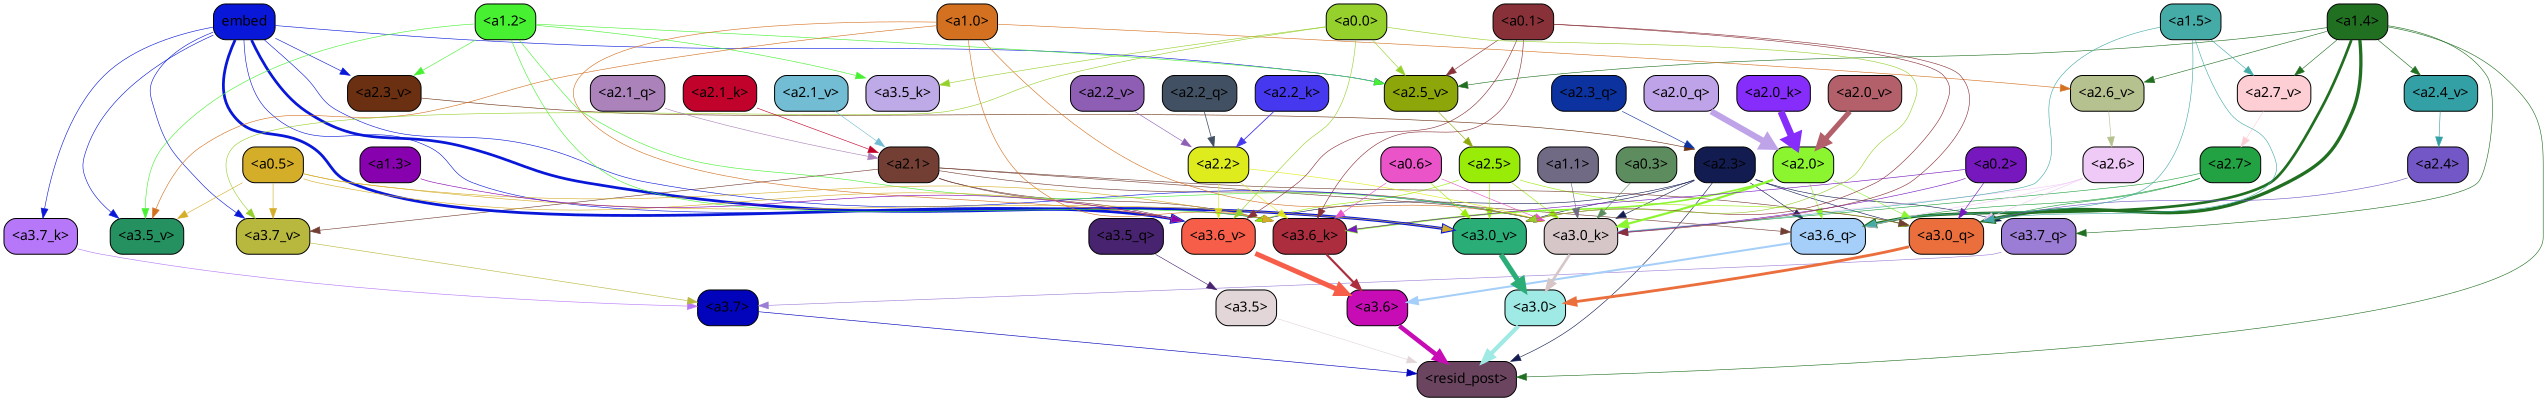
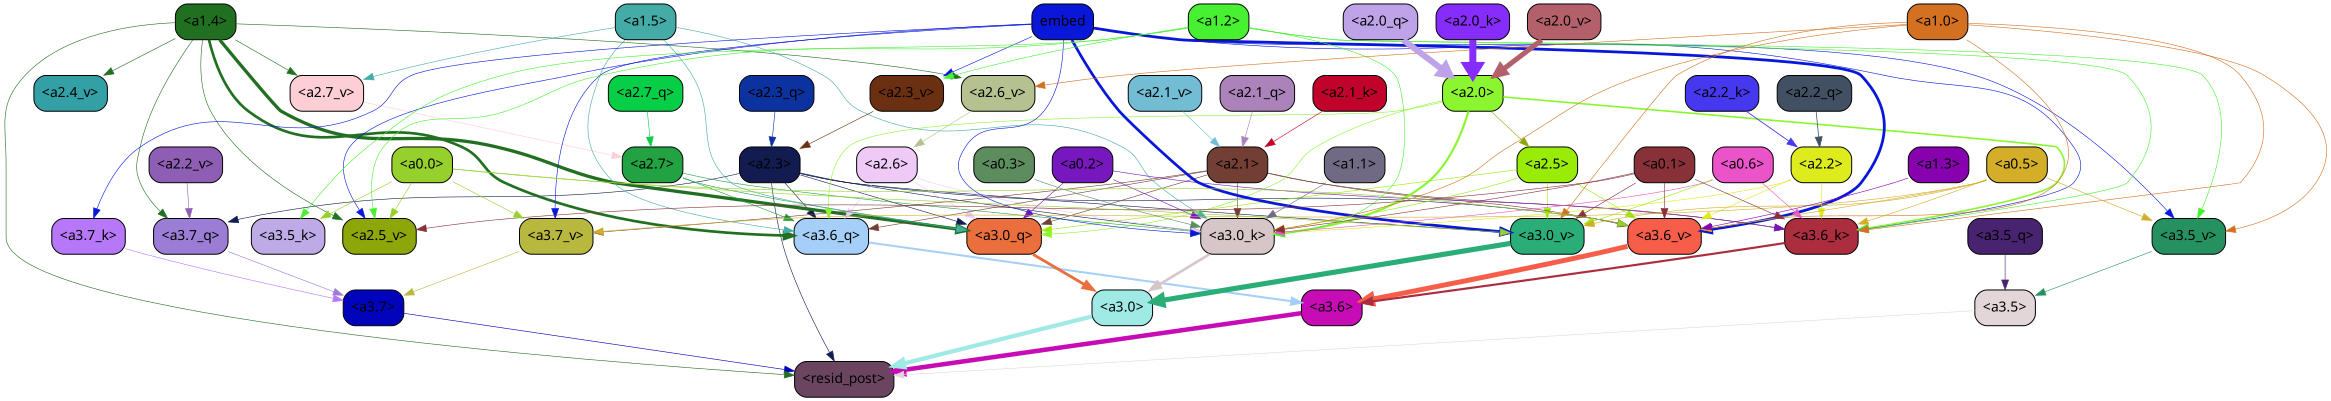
edge "<a1.0>" -> "<a3.0_v>": added
node "<a2.7_q>": added
edge "<a2.2_v>" -> "<a2.2>": now "<a2.2_v>" -> "<a3.7_q>"
edge "<a2.5_v>" -> "<a2.5>": now "<a2.0>" -> "<a2.5>"
node "<a2.4>": removed
edge "<a3.5_v>" -> "<a3.5>": added
